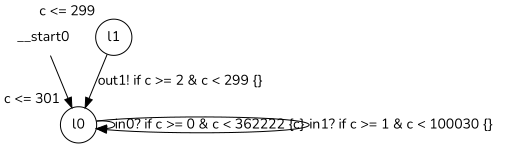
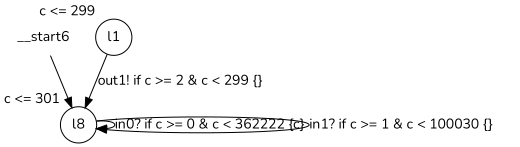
node "__start0": label "__start0" -> "__start6"
node "l0 c <= 301": label "l0 c <= 301" -> "l8 c <= 301"
